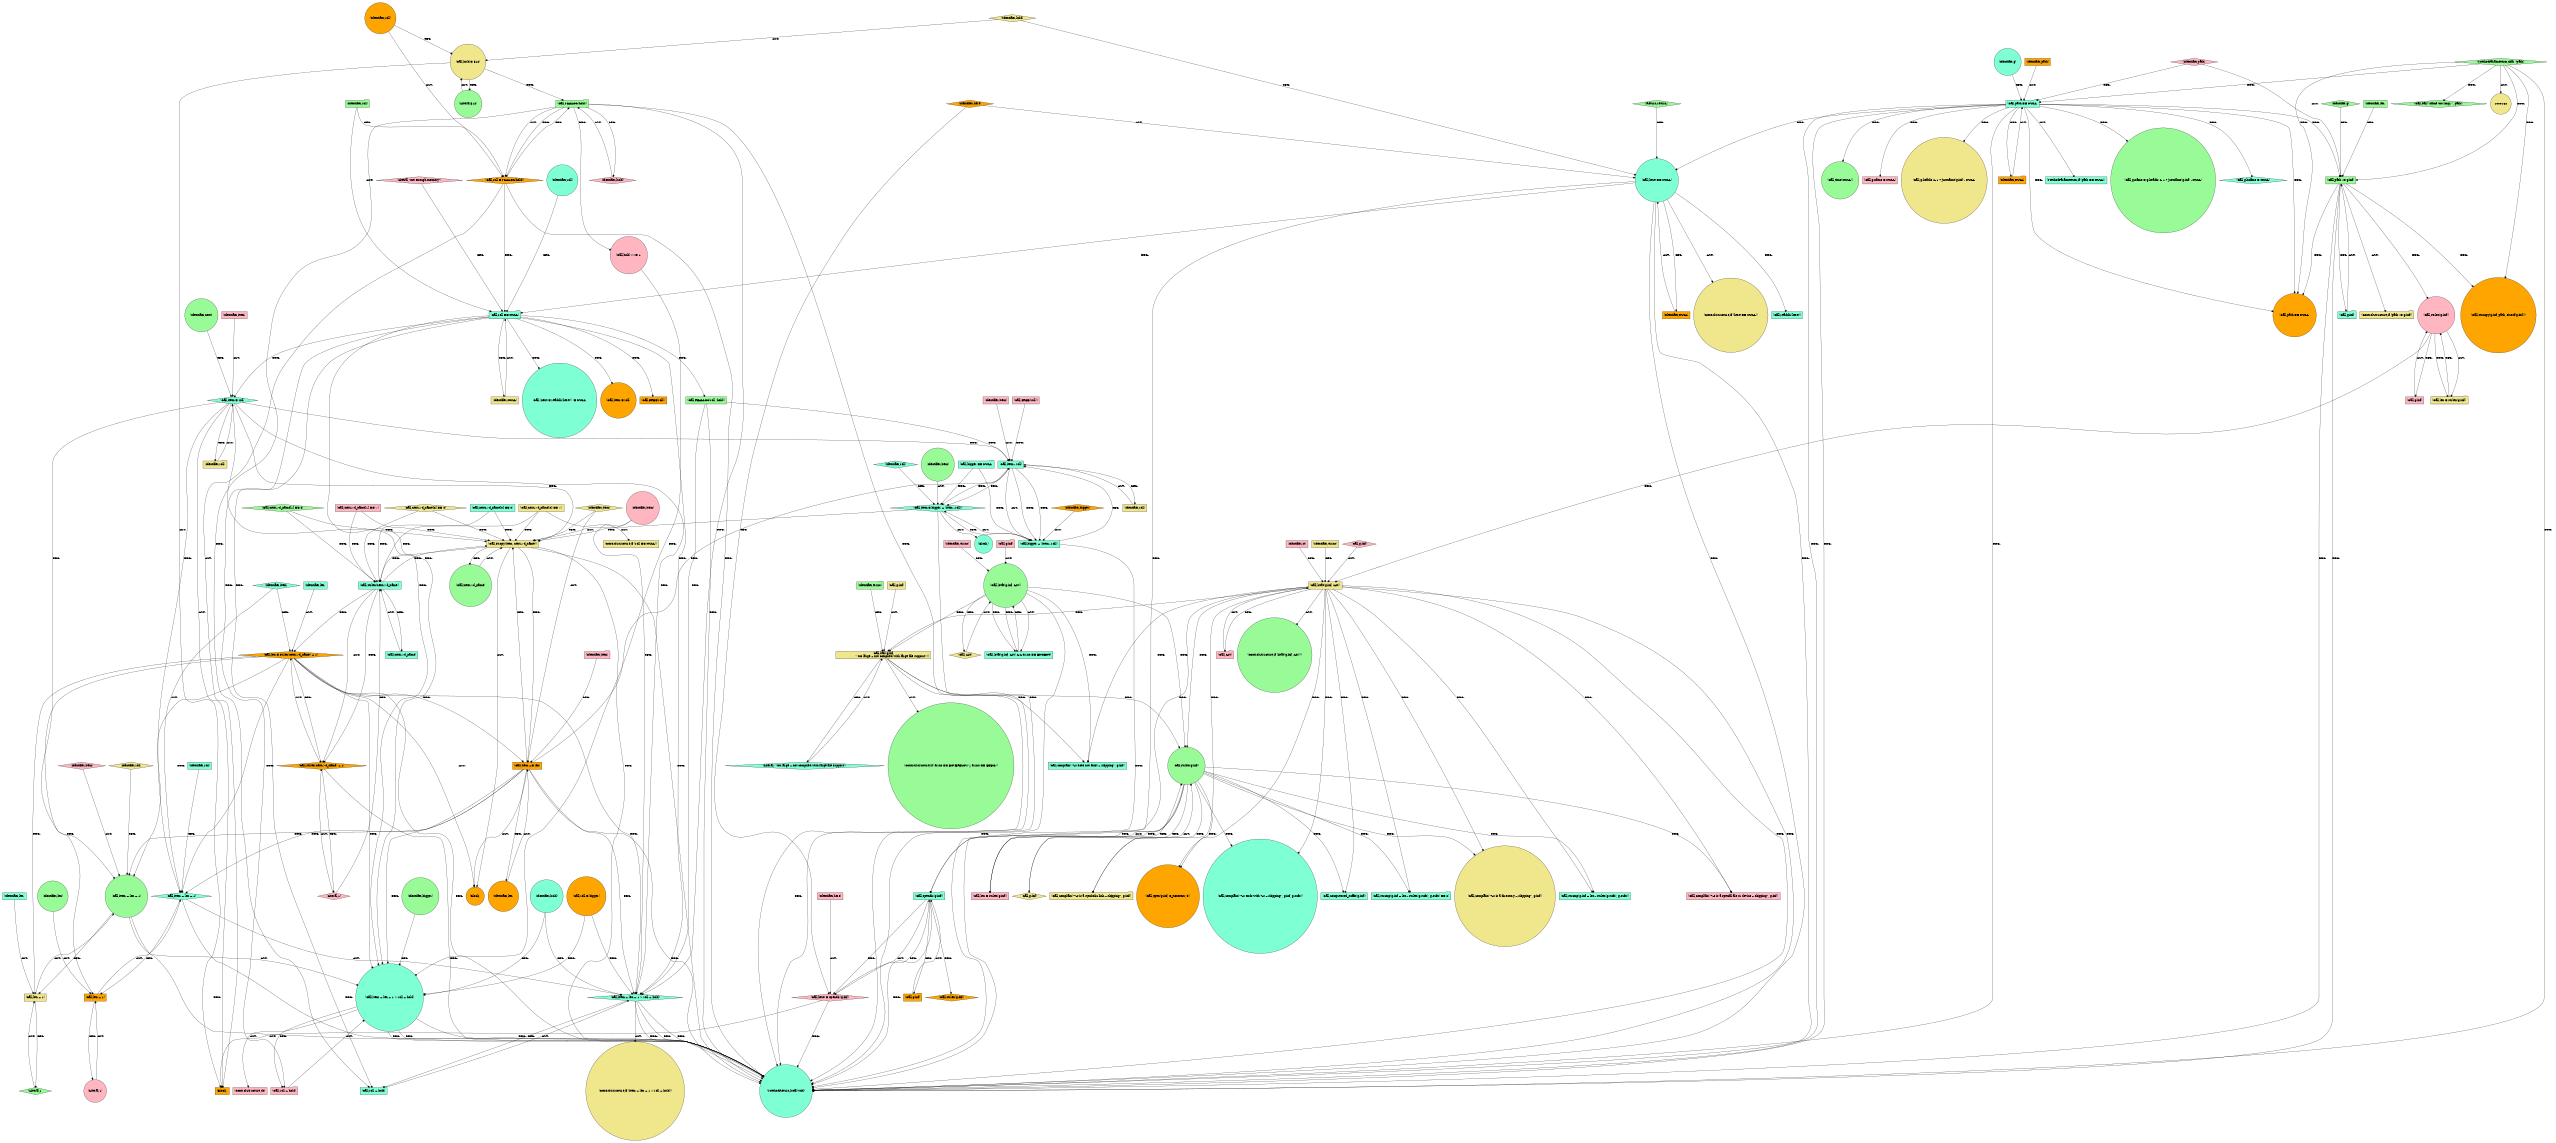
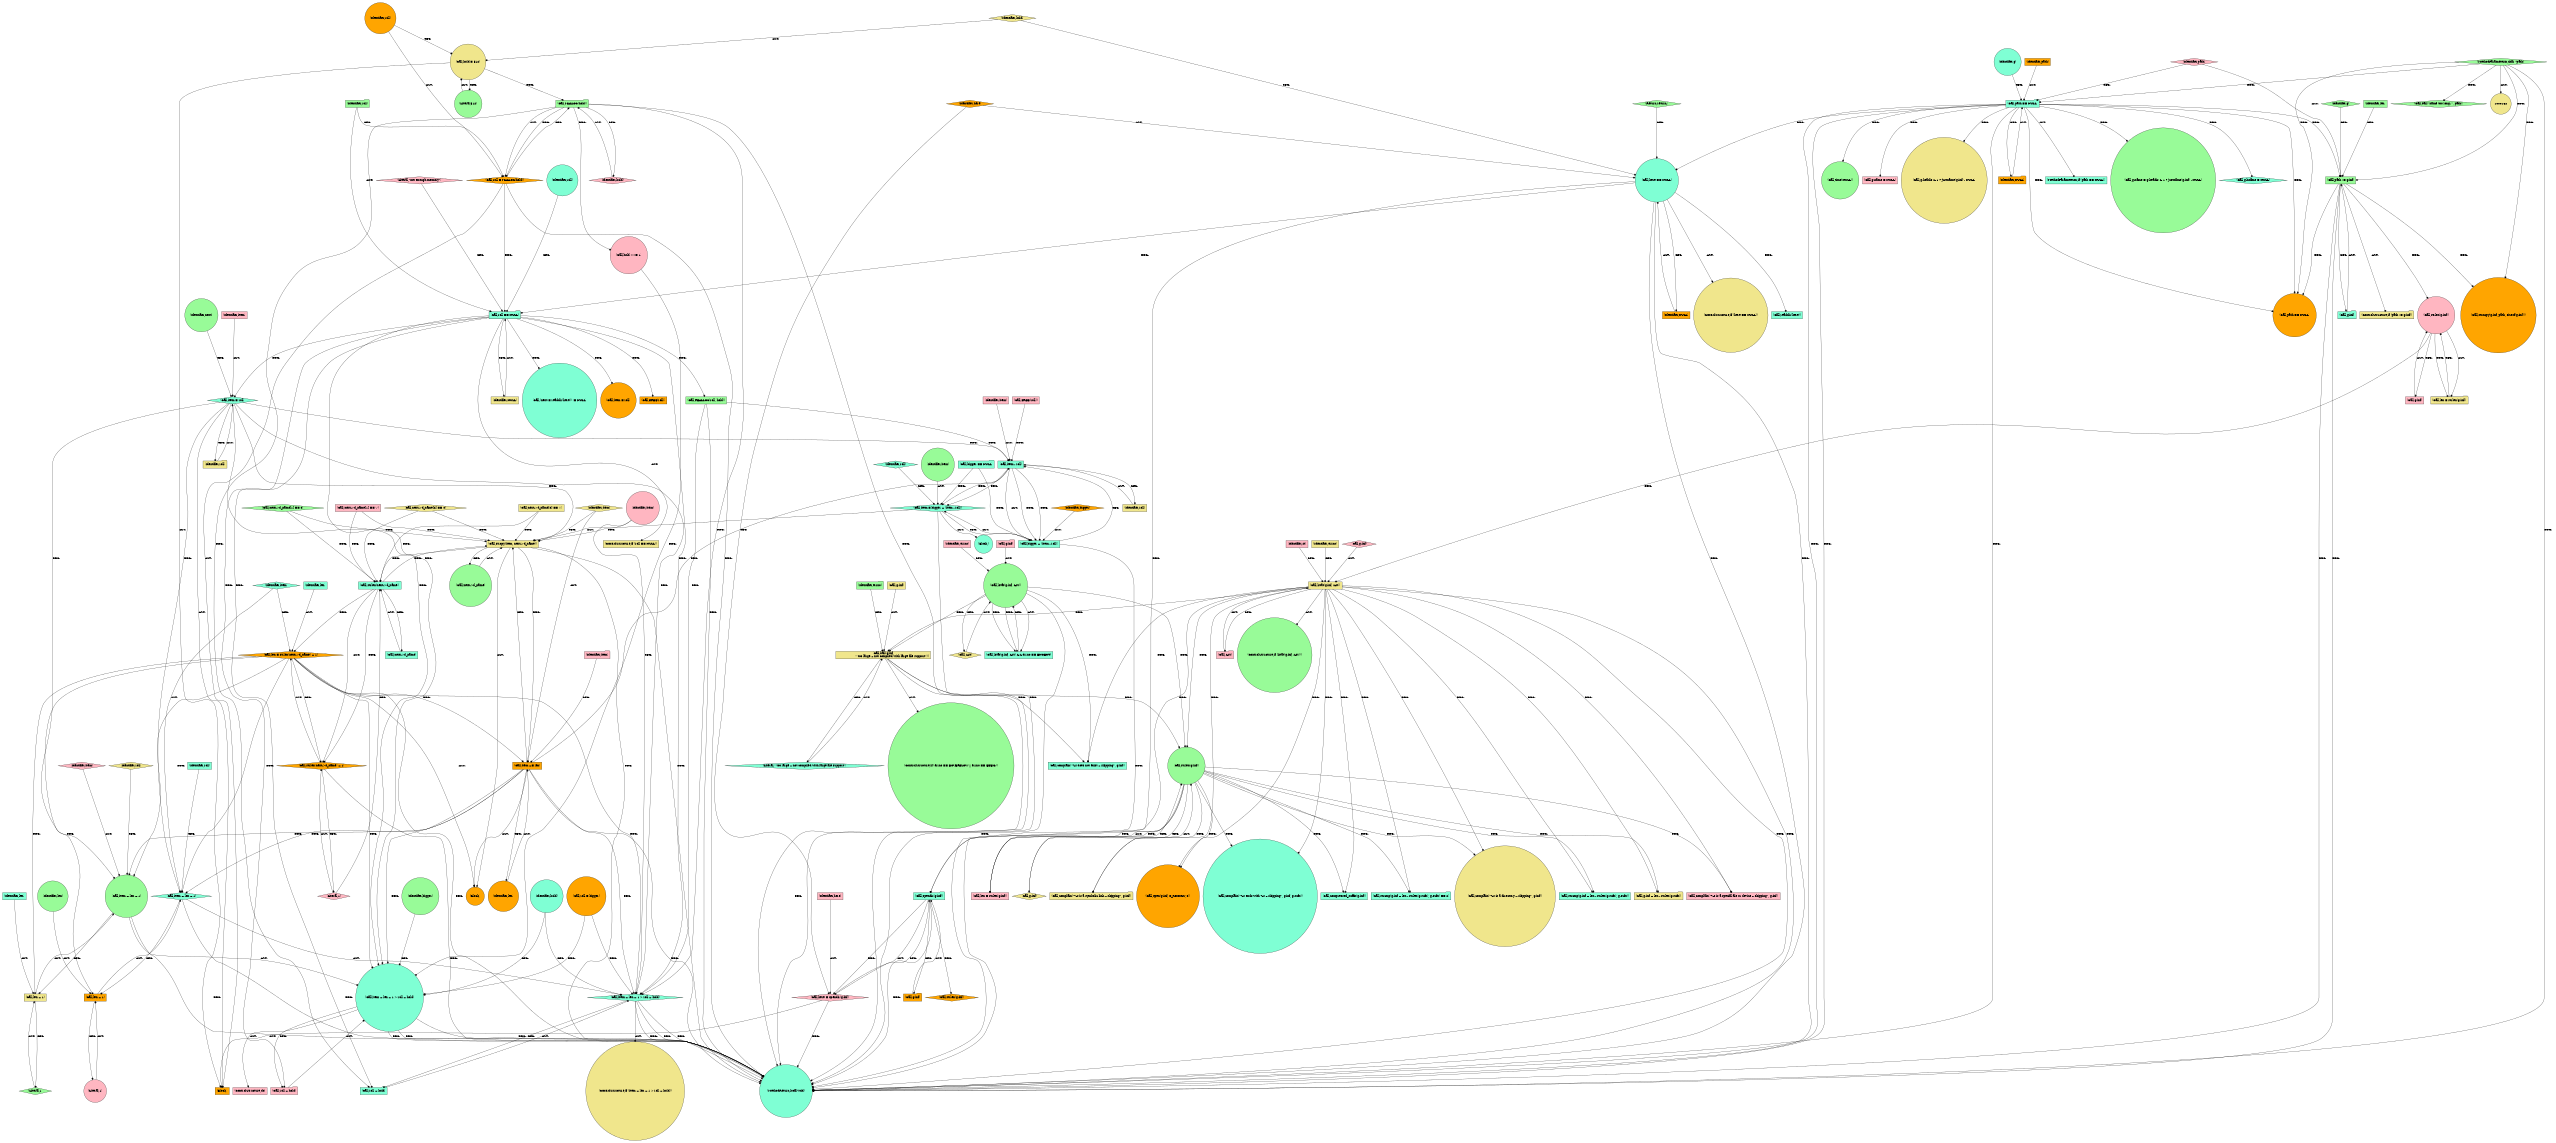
node "(Call,next->d_name[0] == 0)": removed
edge "(Call,next->d_name[0] == '.')" -> "(ControlStructure,if (roll == NULL))": now "(Call,roll == NULL)" -> "(ControlStructure,if (roll == NULL))"
node "(Call,g.inf + len - strlen(g.sufx))": added
